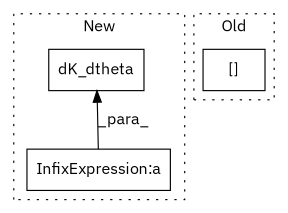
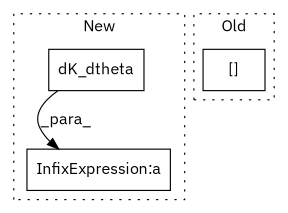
edge "InfixExpression:a" -> "dK_dtheta": reversed
